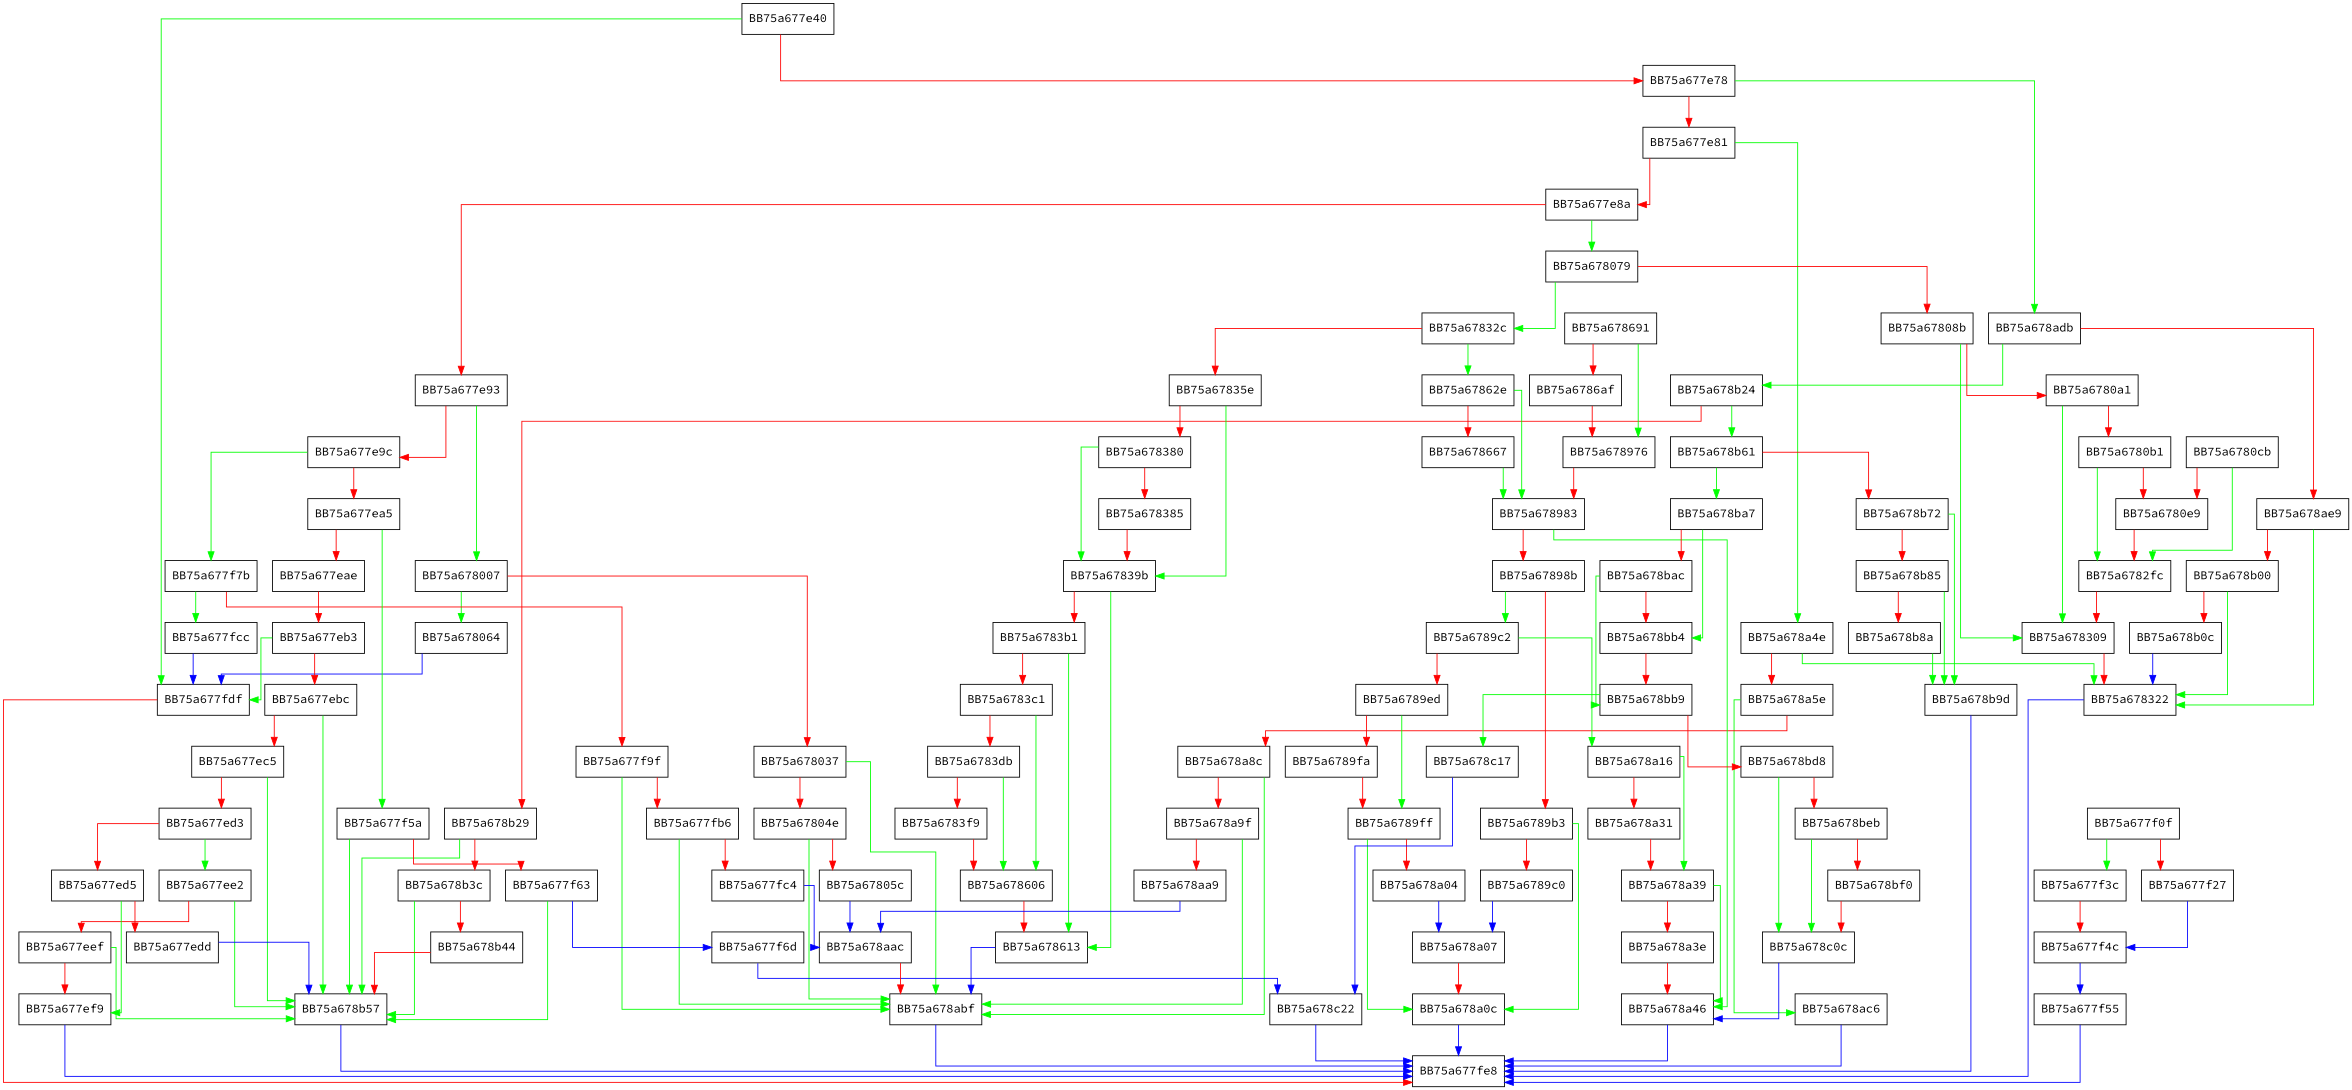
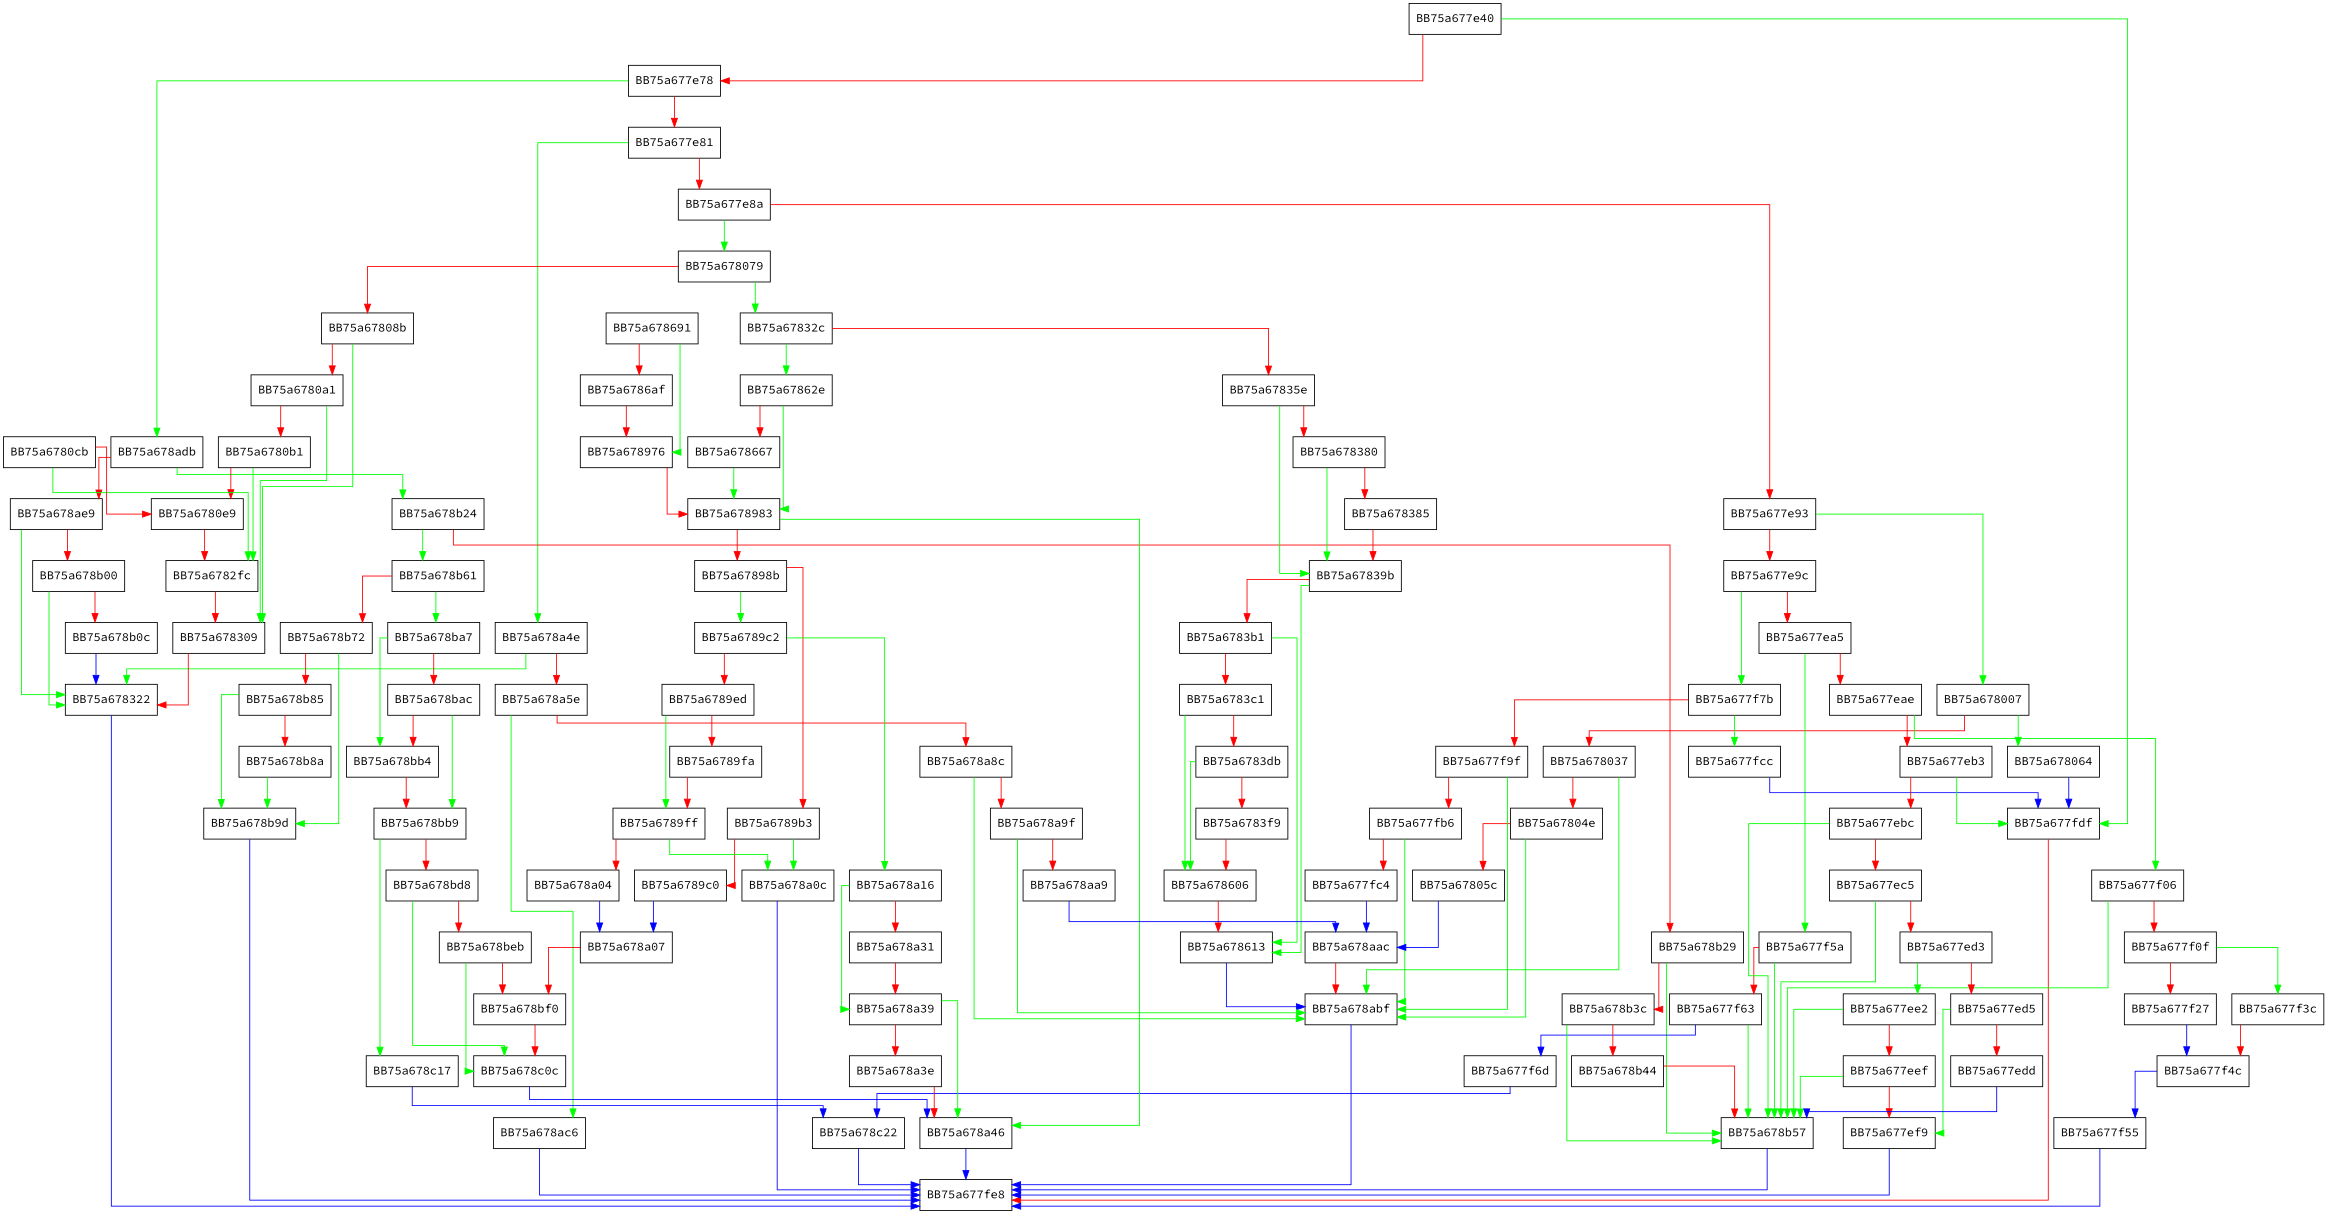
node "BB75a677f06": added
edge "BB75a678a07" -> "BB75a678a0c": now "BB75a678a07" -> "BB75a678bf0"
